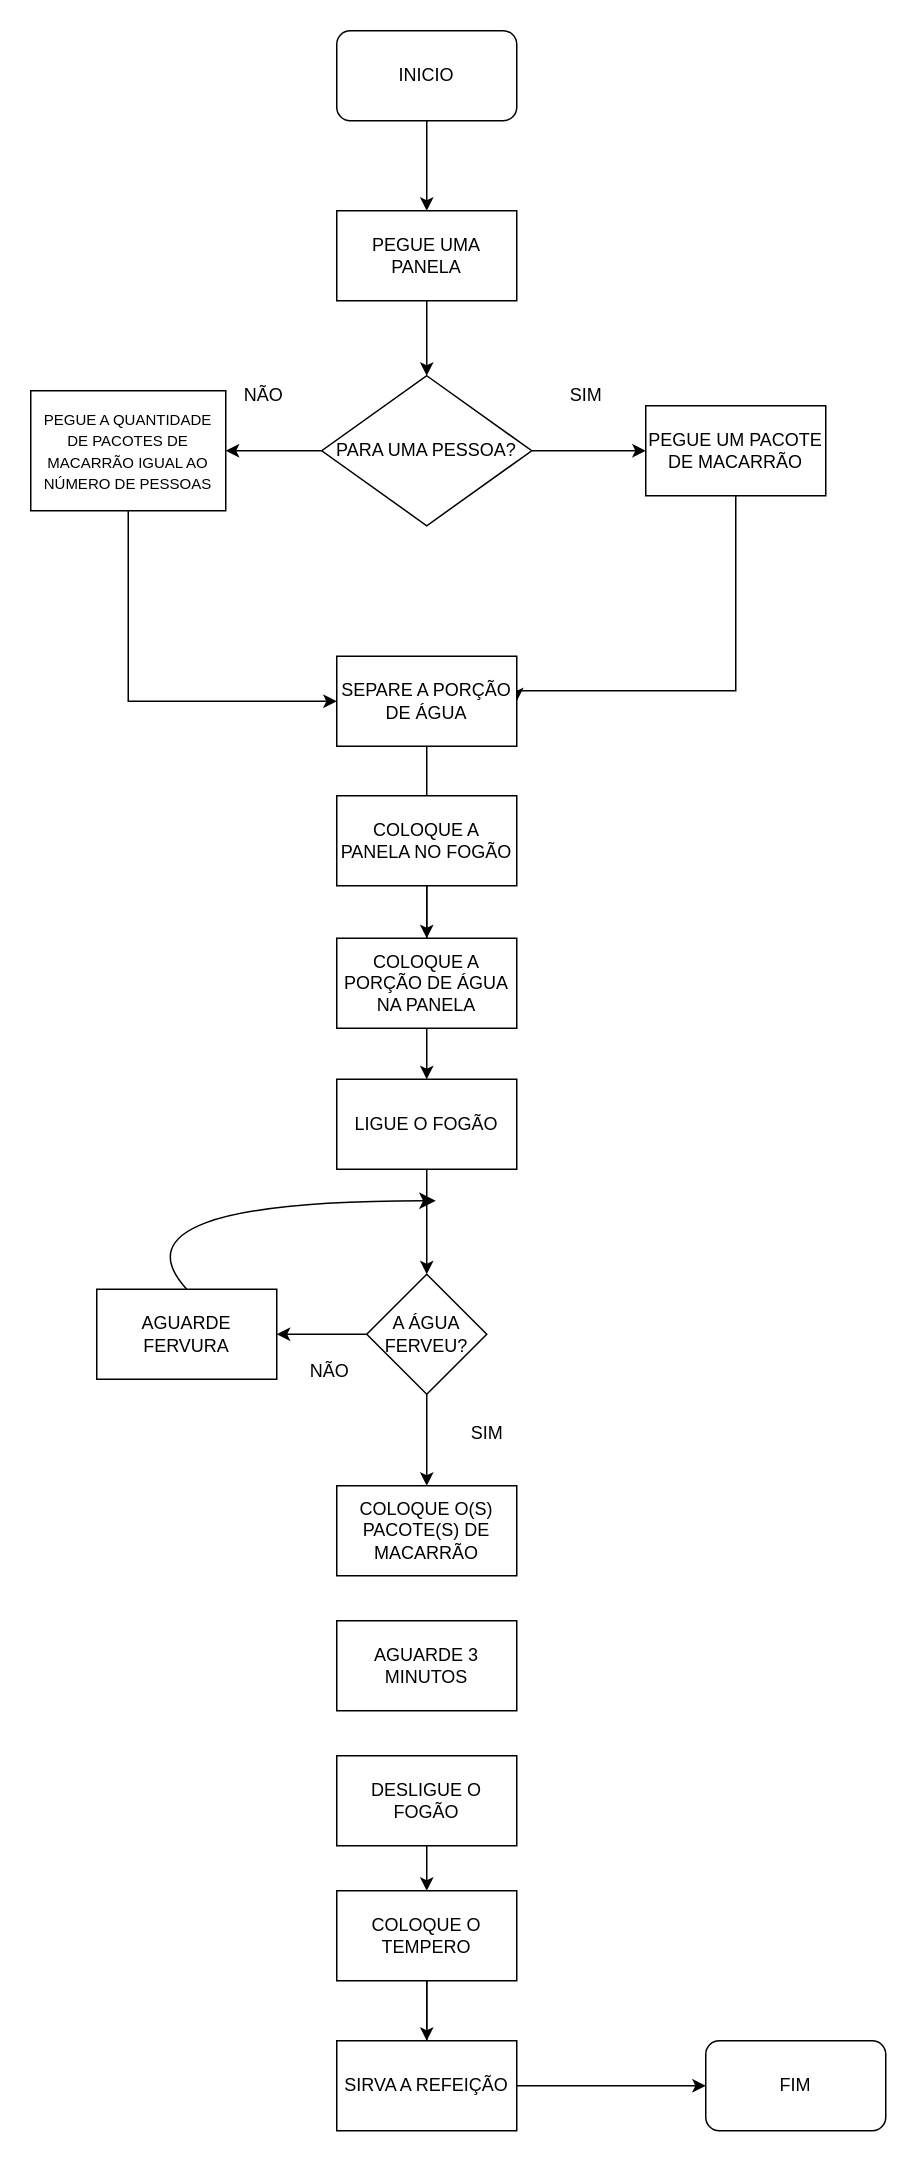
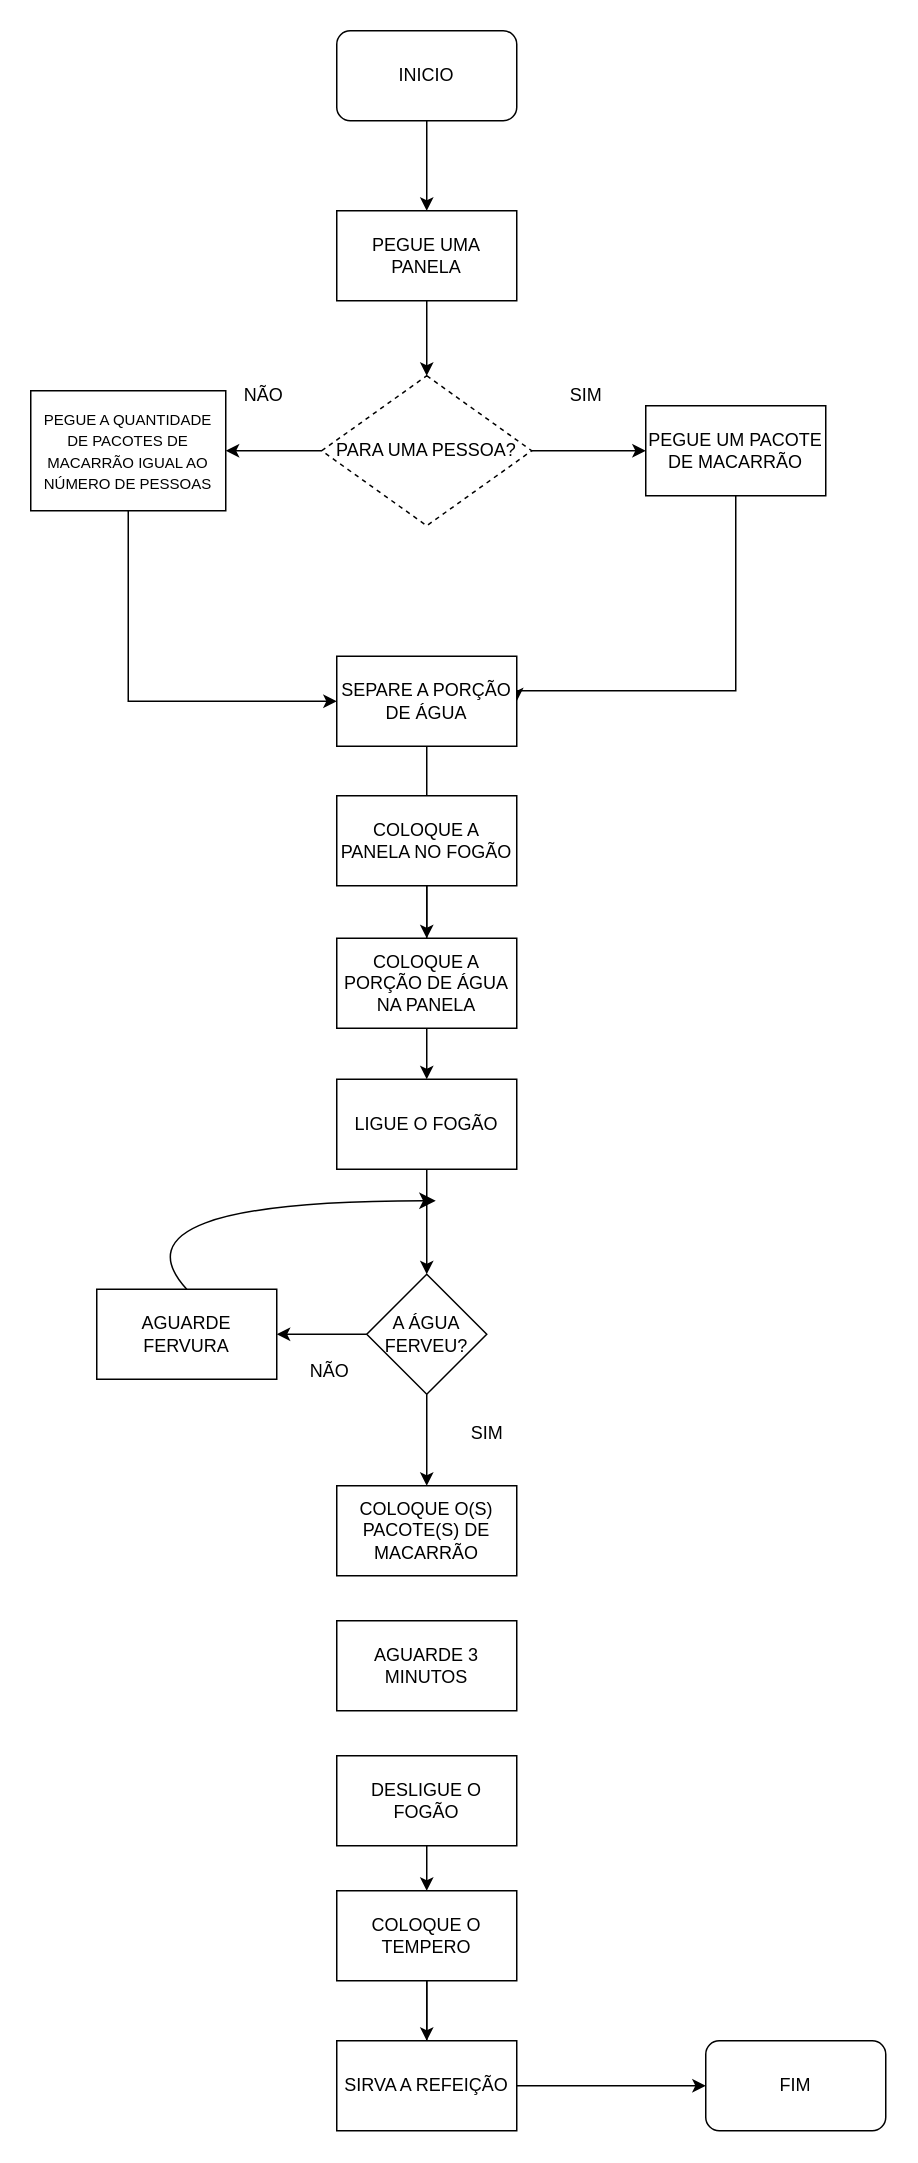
node "PARA UMA PESSOA?": style solid -> dashed
